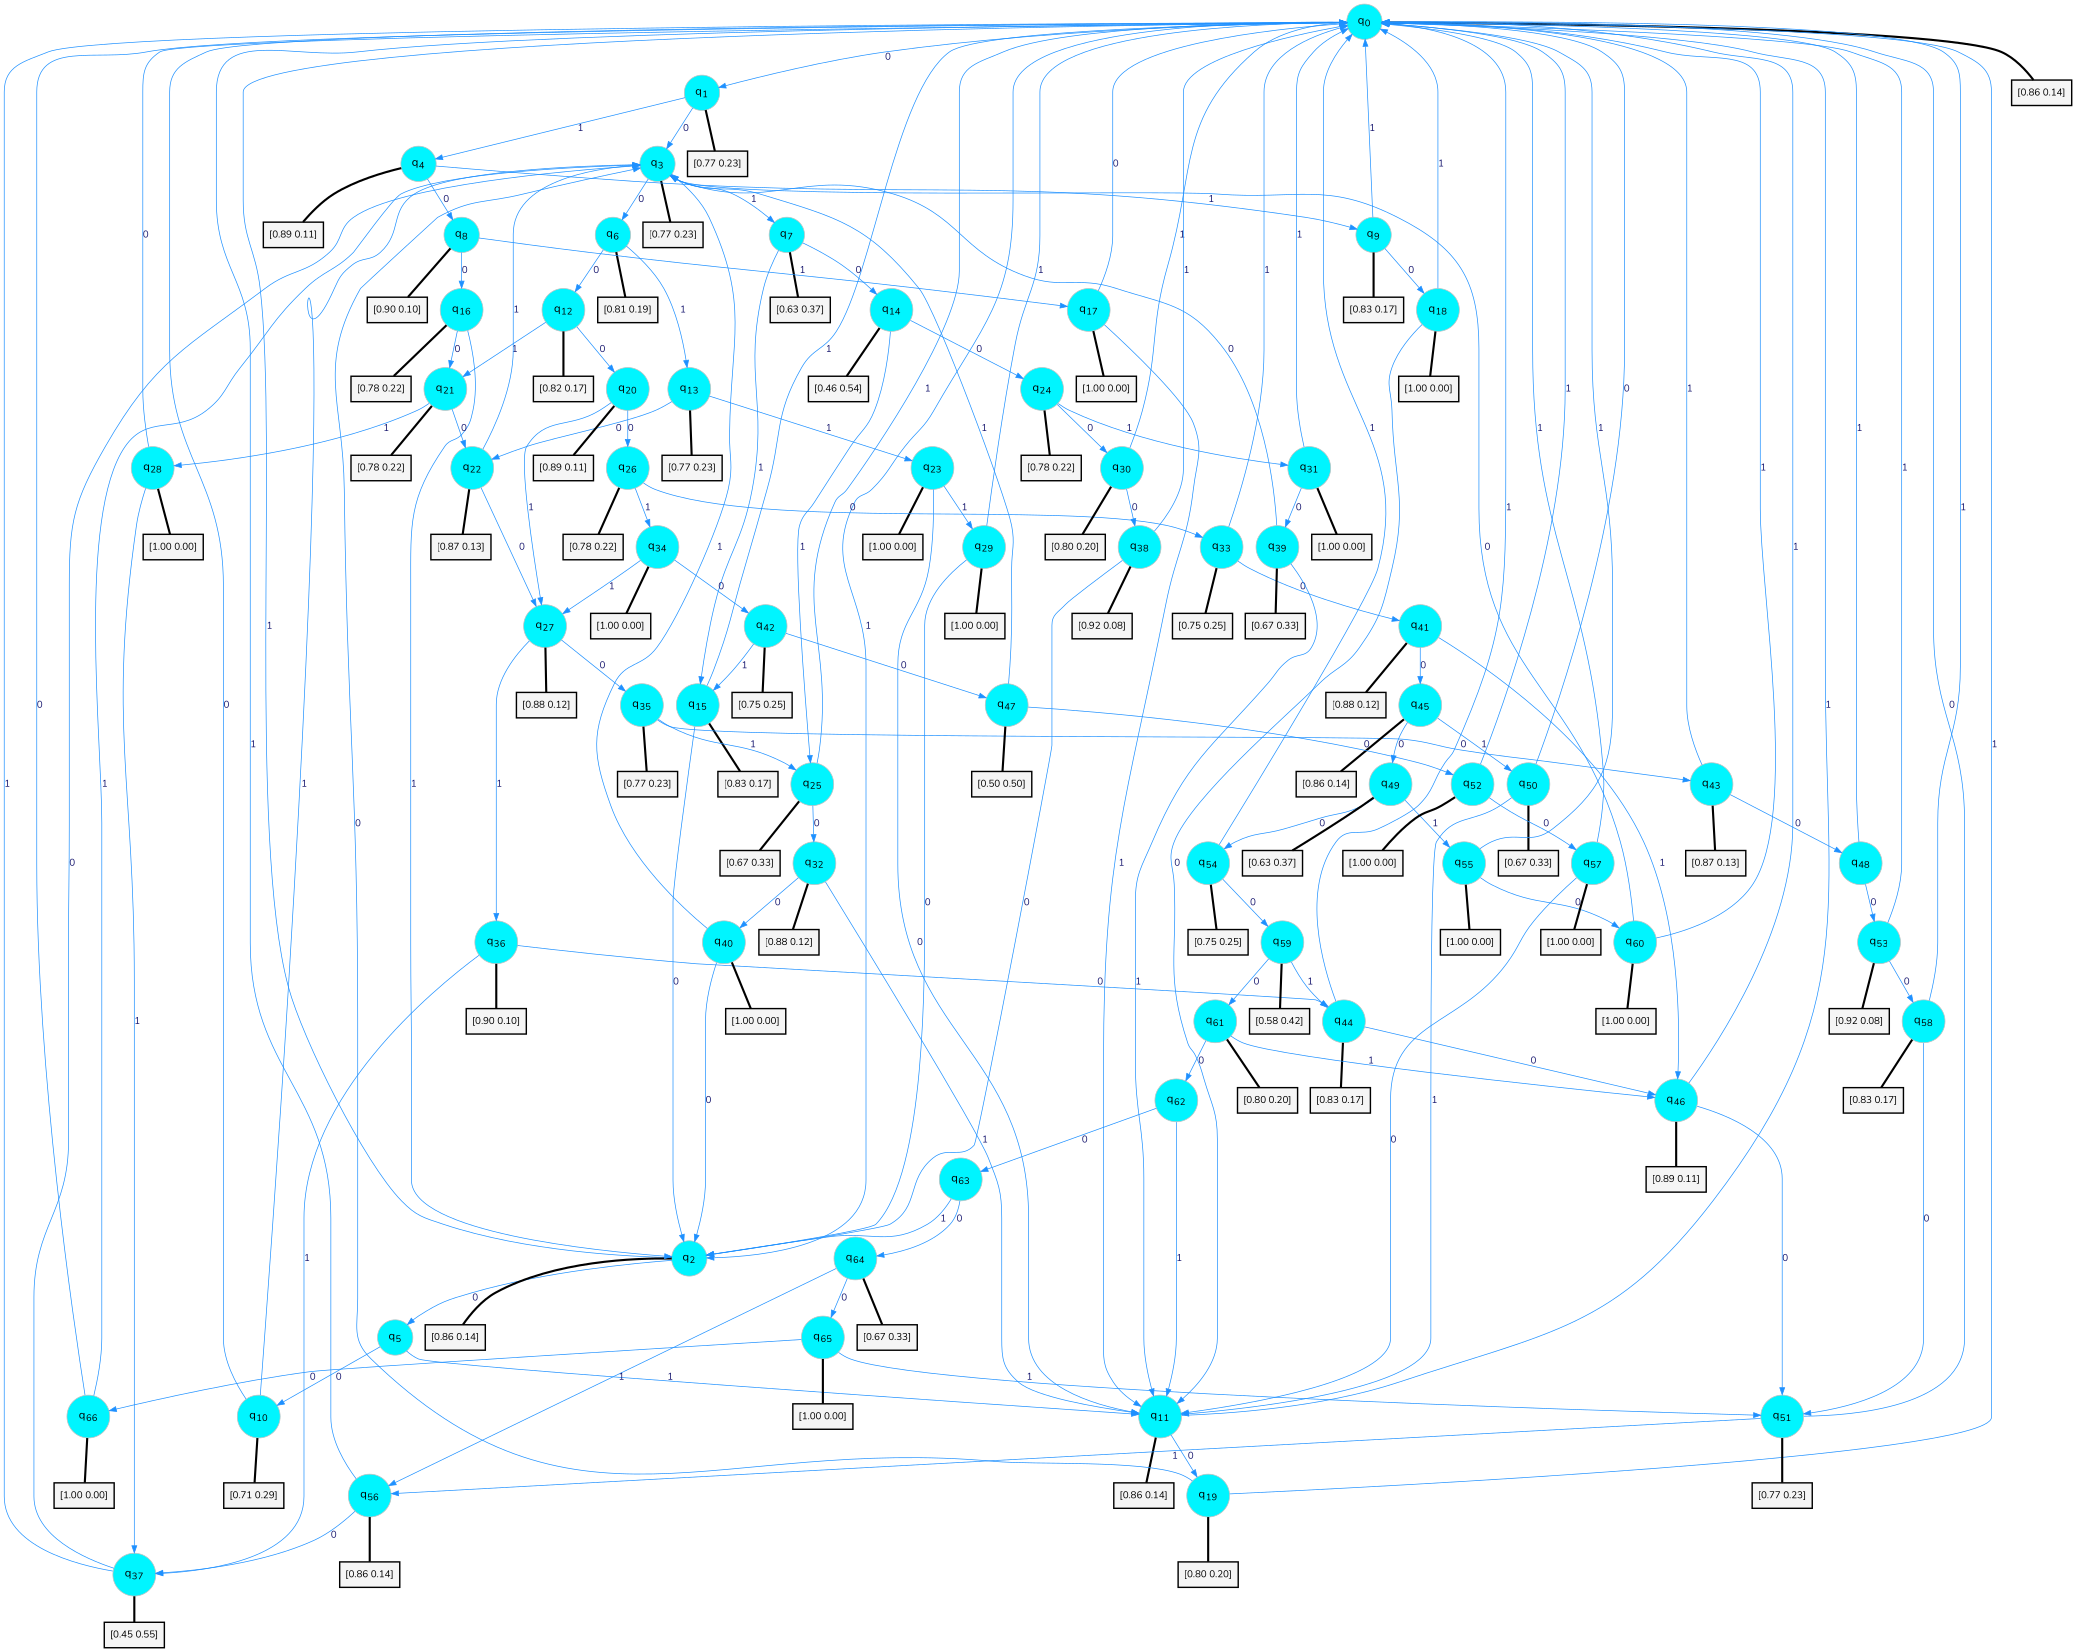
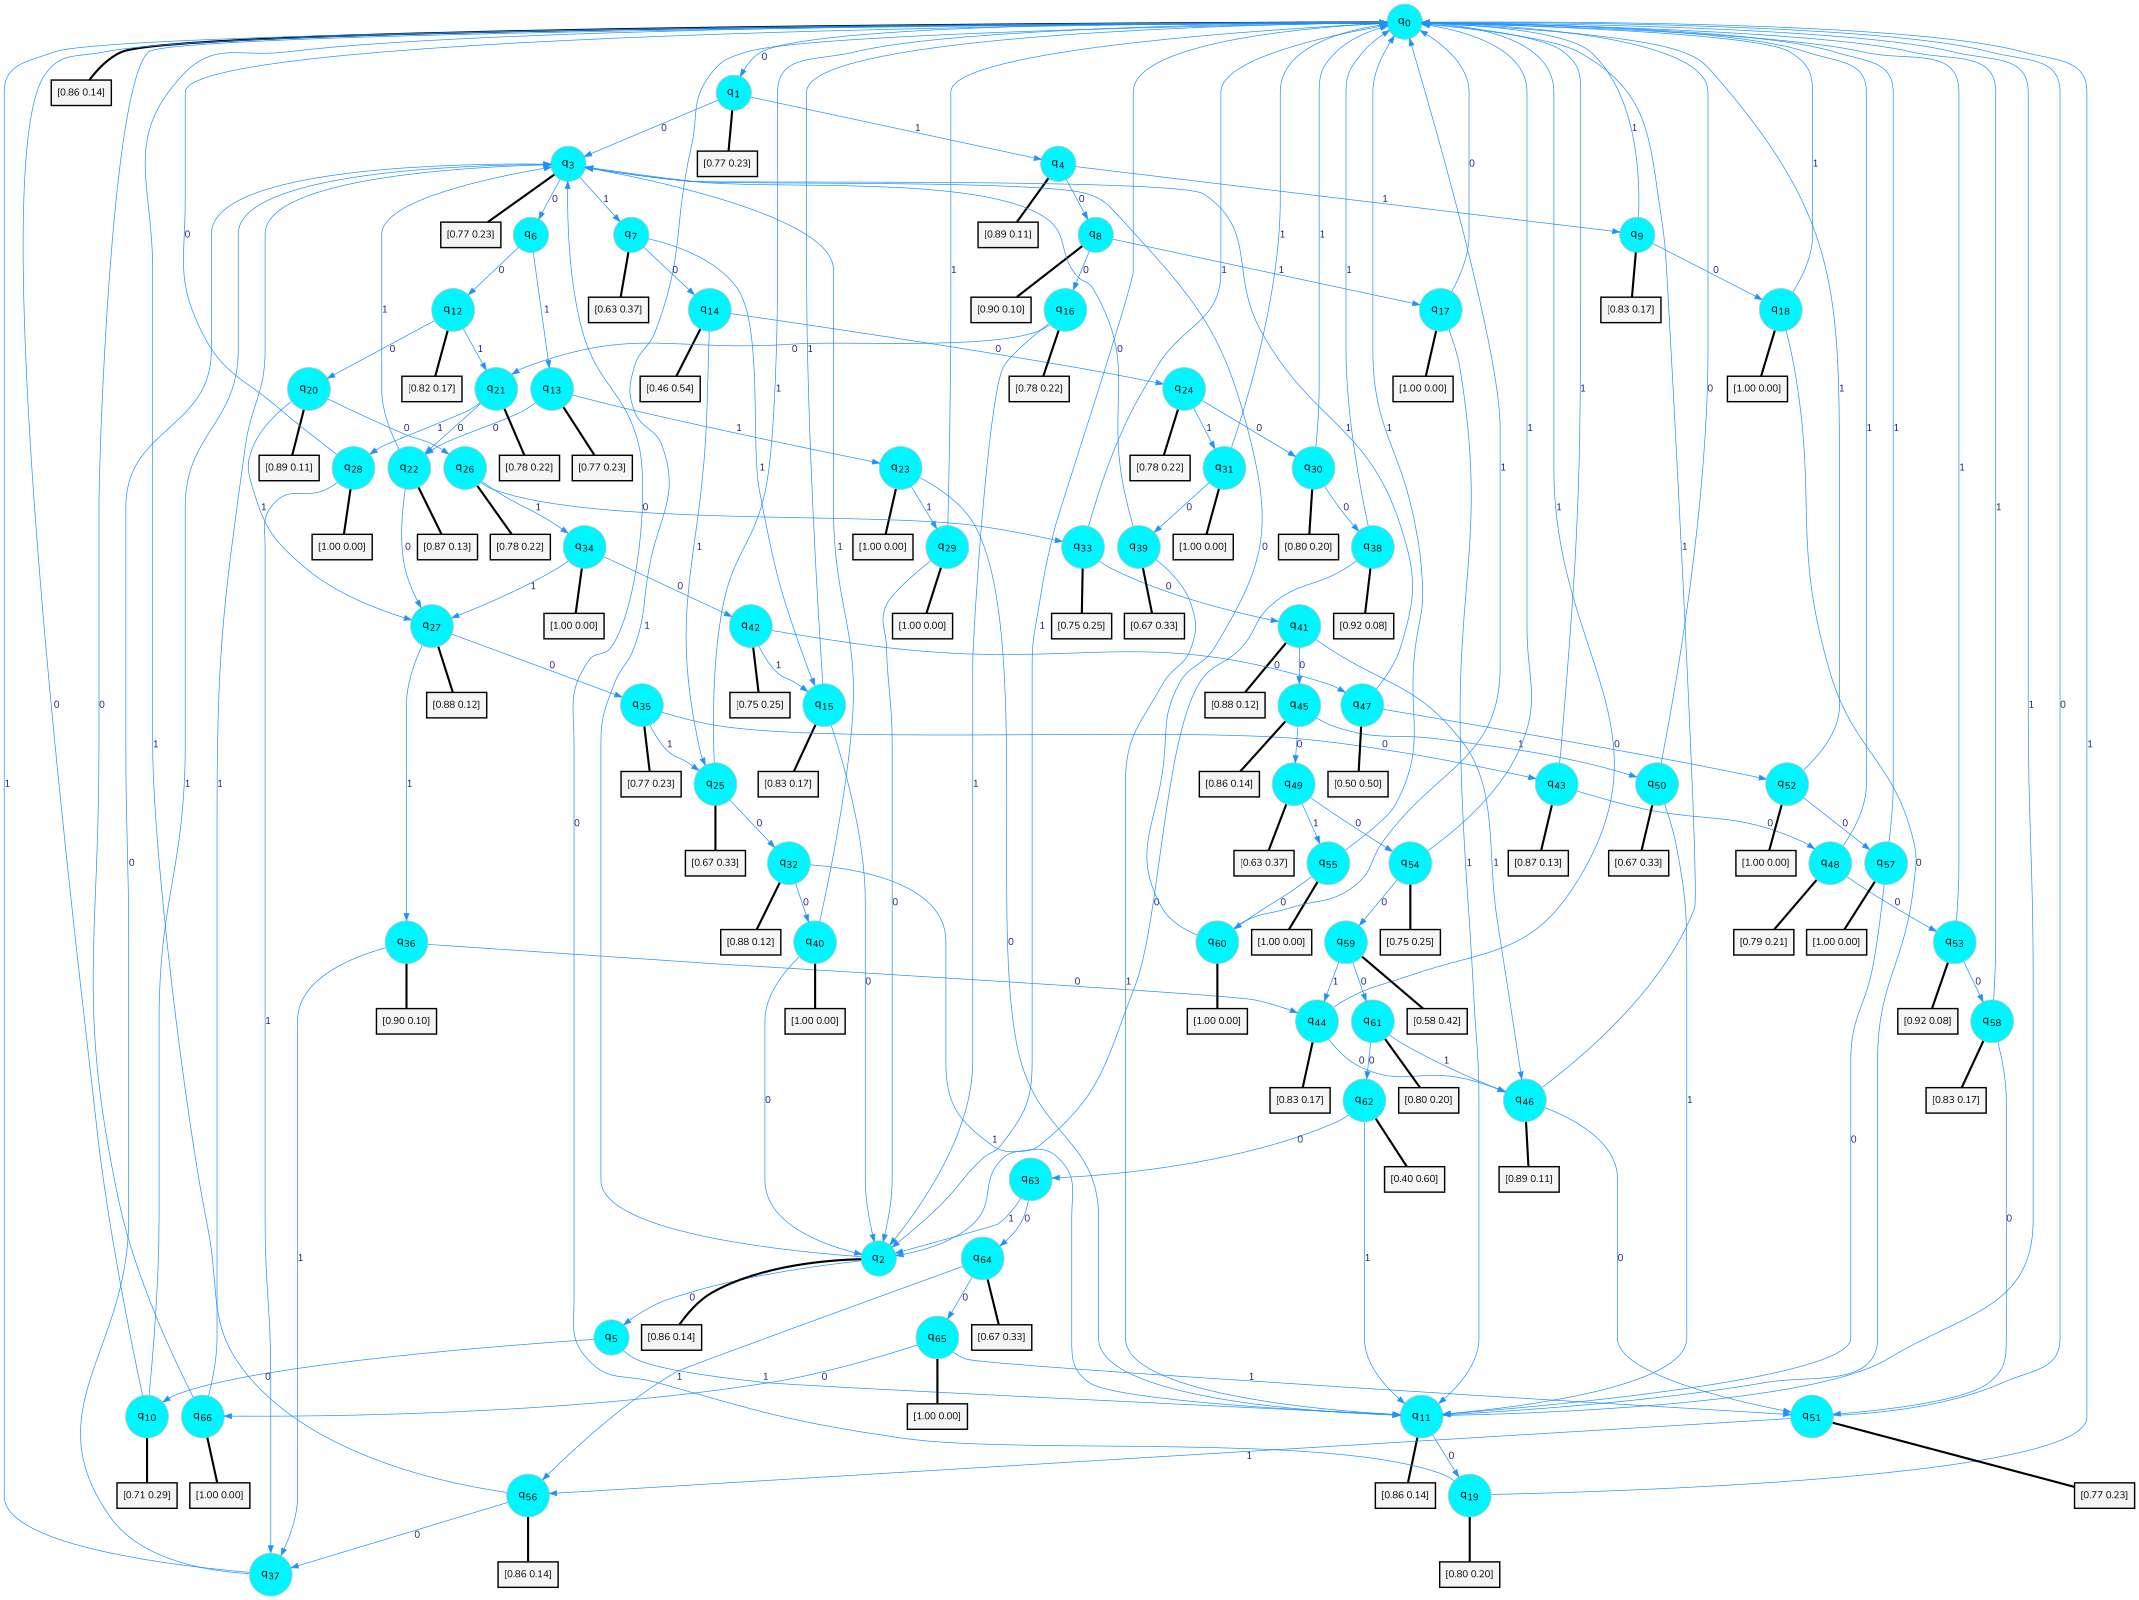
node "[0.81 0.19]": removed
node "[0.79 0.21]": added
node "[0.40 0.60]": added
node "[0.45 0.55]": removed
